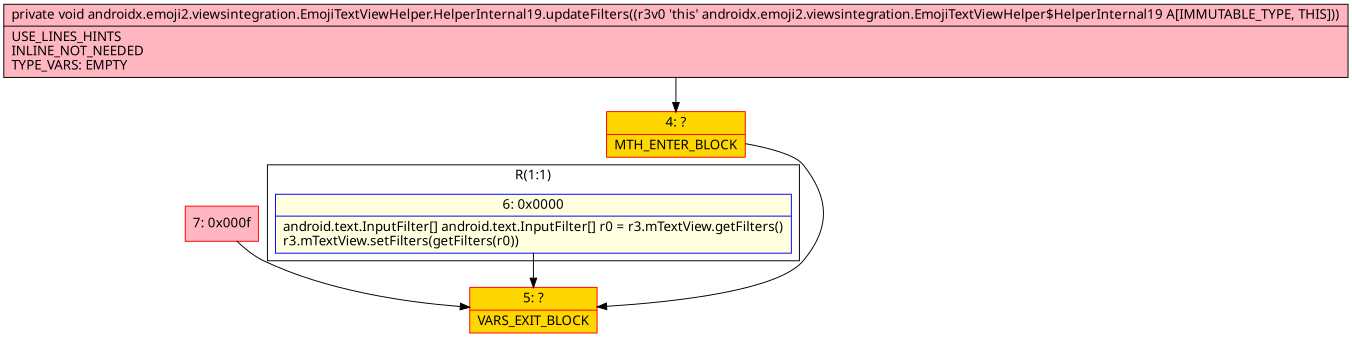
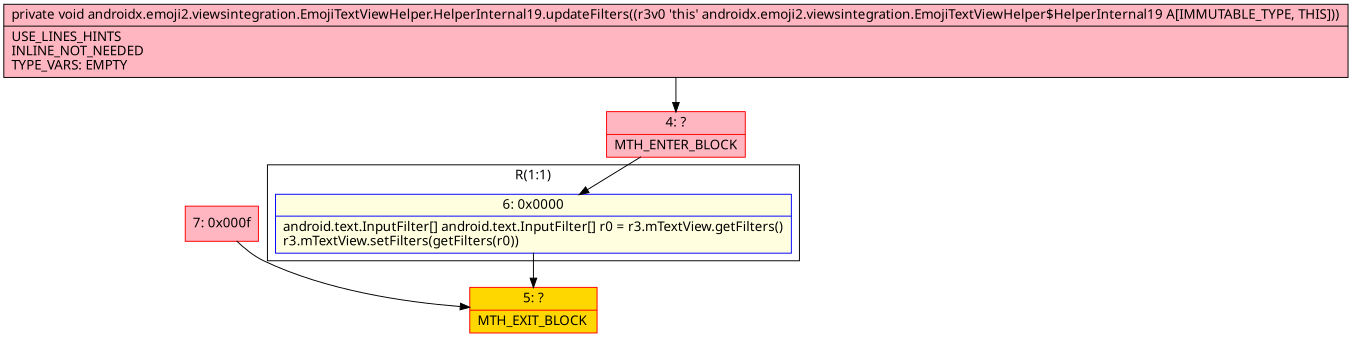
node "4: ?": fillcolor gold -> lightpink
edge "4: ?" -> "5: ?": now "4: ?" -> "6: 0x0000"
node "5: ?": text "VARS_EXIT_BLOCK" -> "MTH_EXIT_BLOCK"
